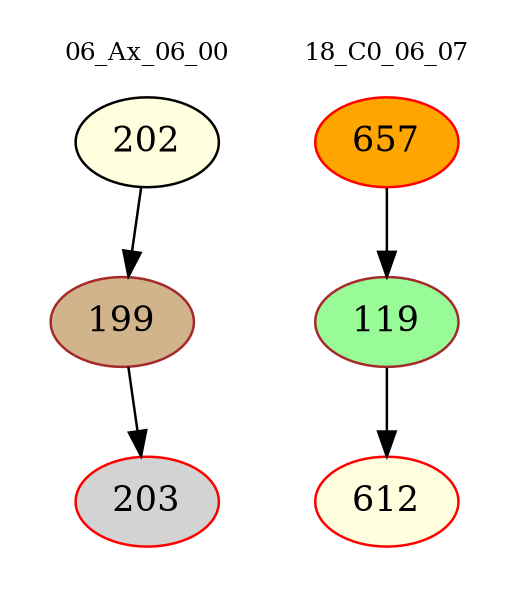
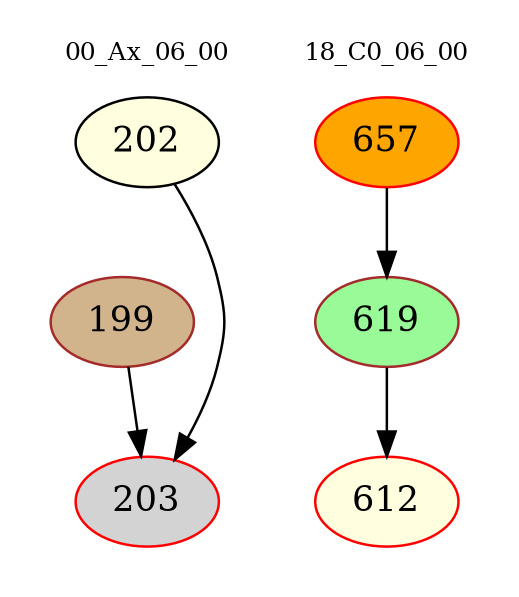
cluster "06_Ax_06_00": label "06_Ax_06_00" -> "00_Ax_06_00"
cluster "18_C0_06_07": label "18_C0_06_07" -> "18_C0_06_00"
edge "202" -> "199": now "202" -> "203"
node "119": label "119" -> "619"
